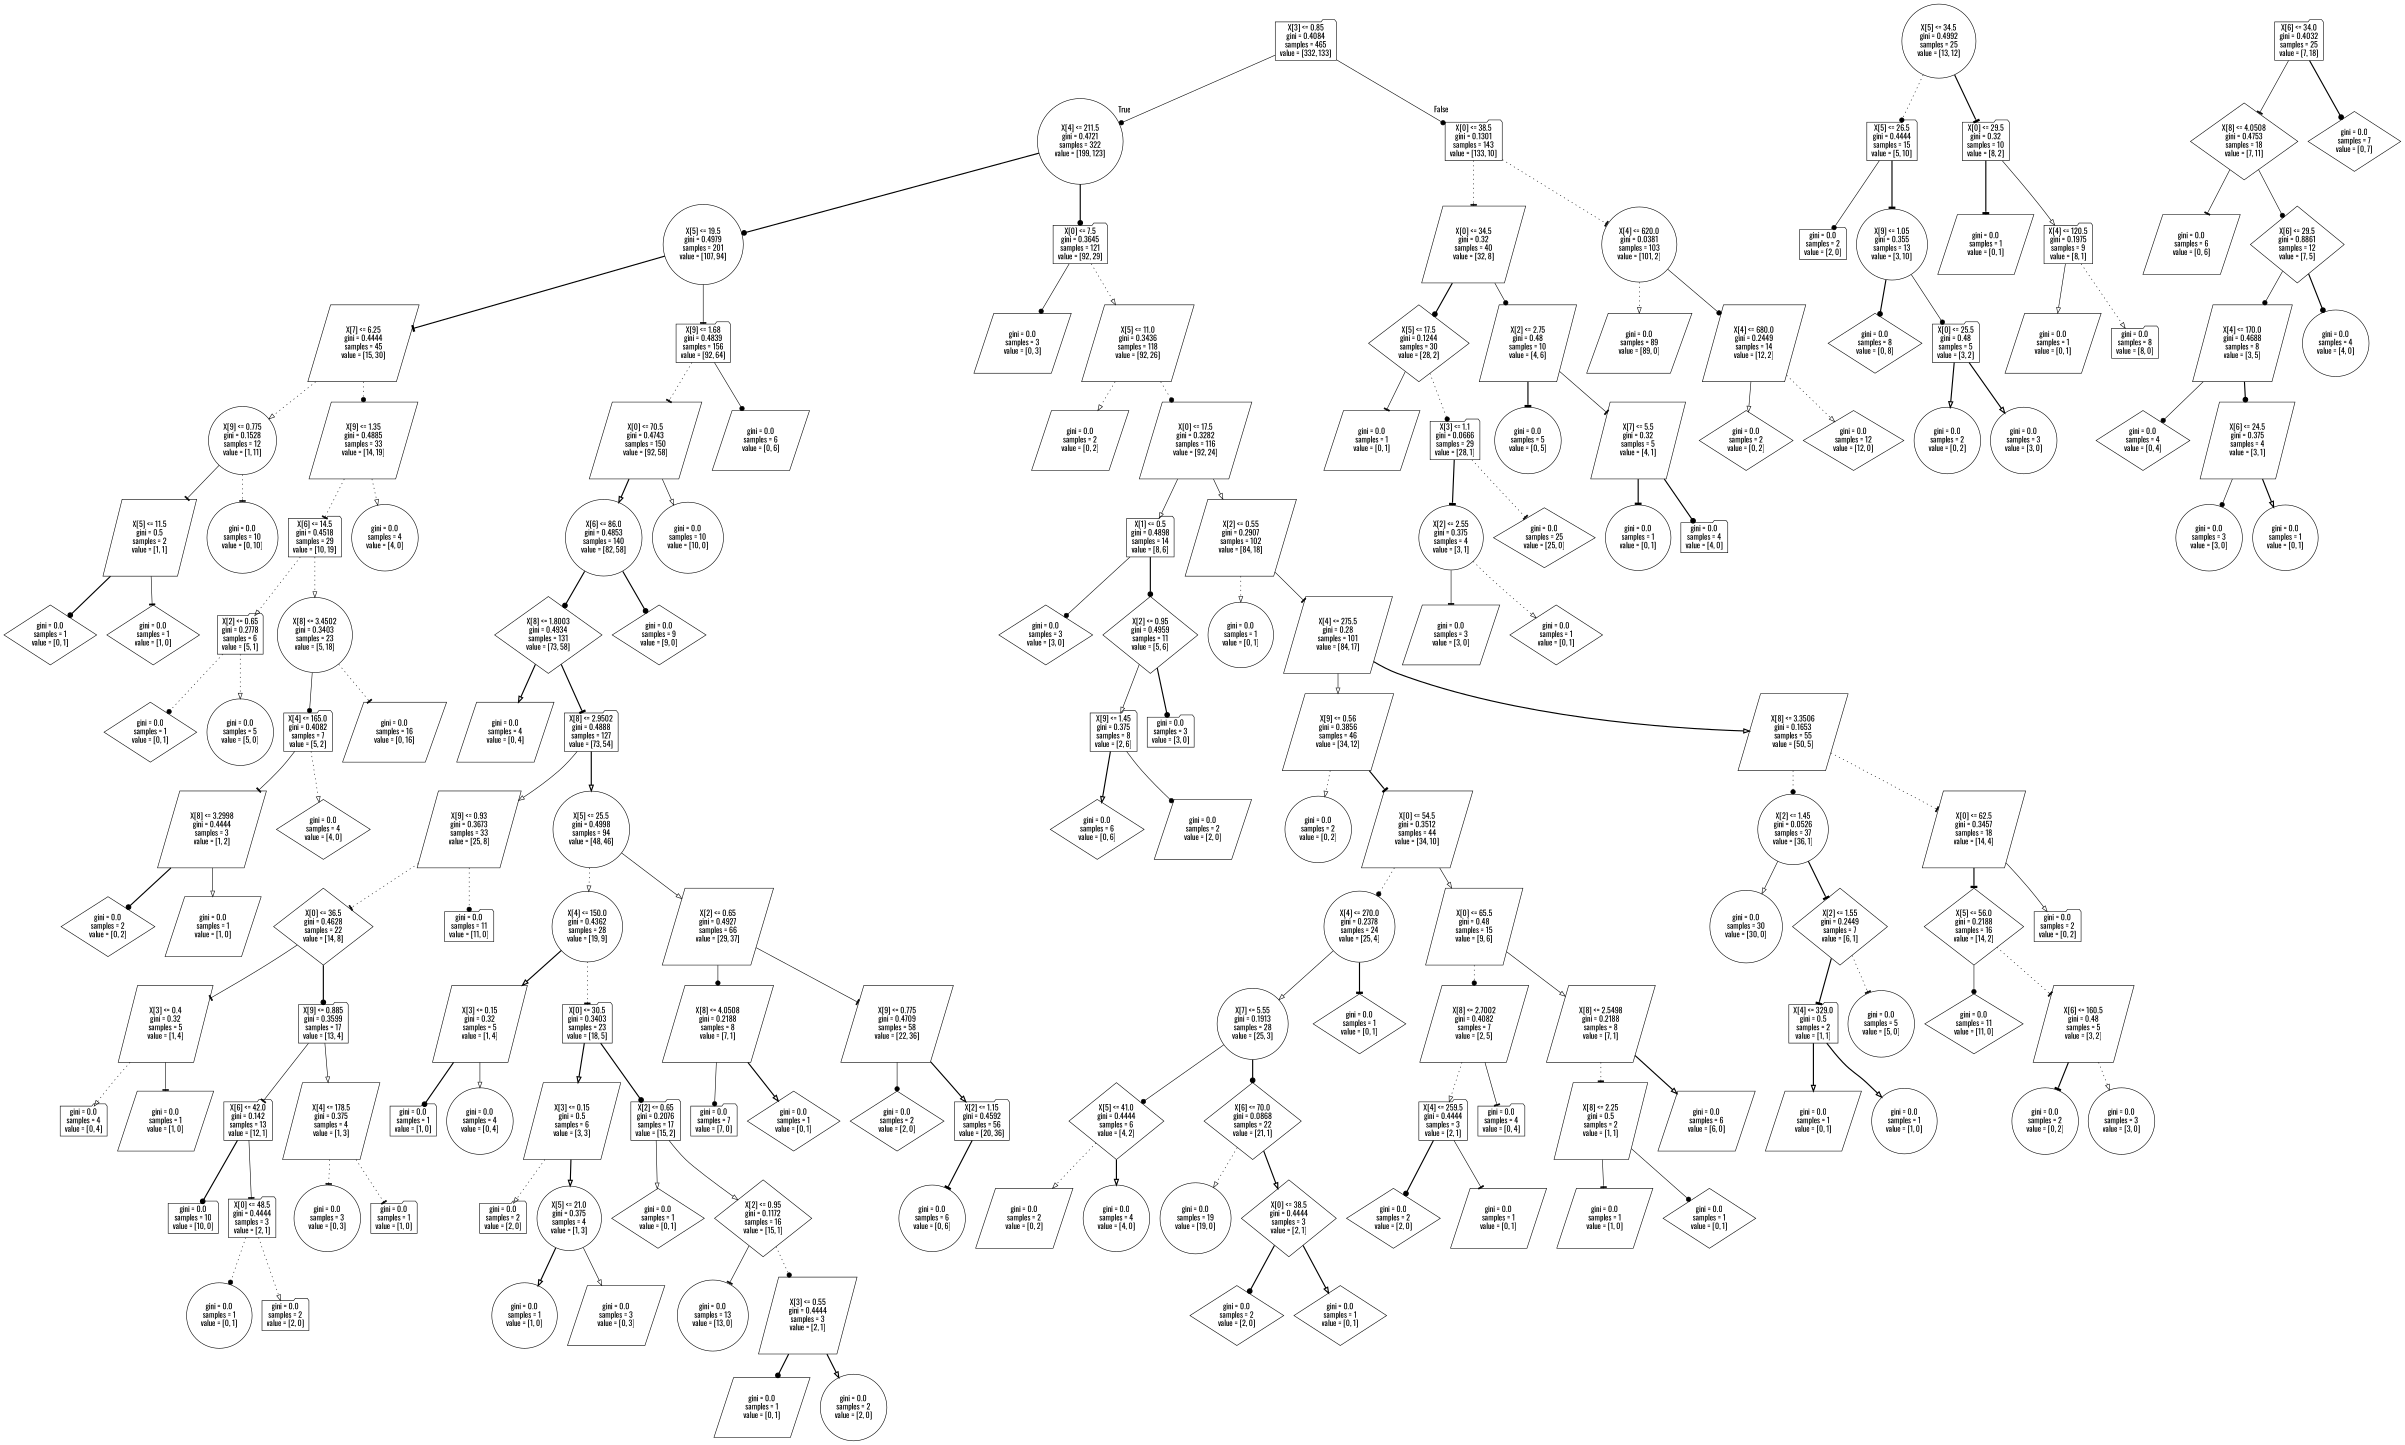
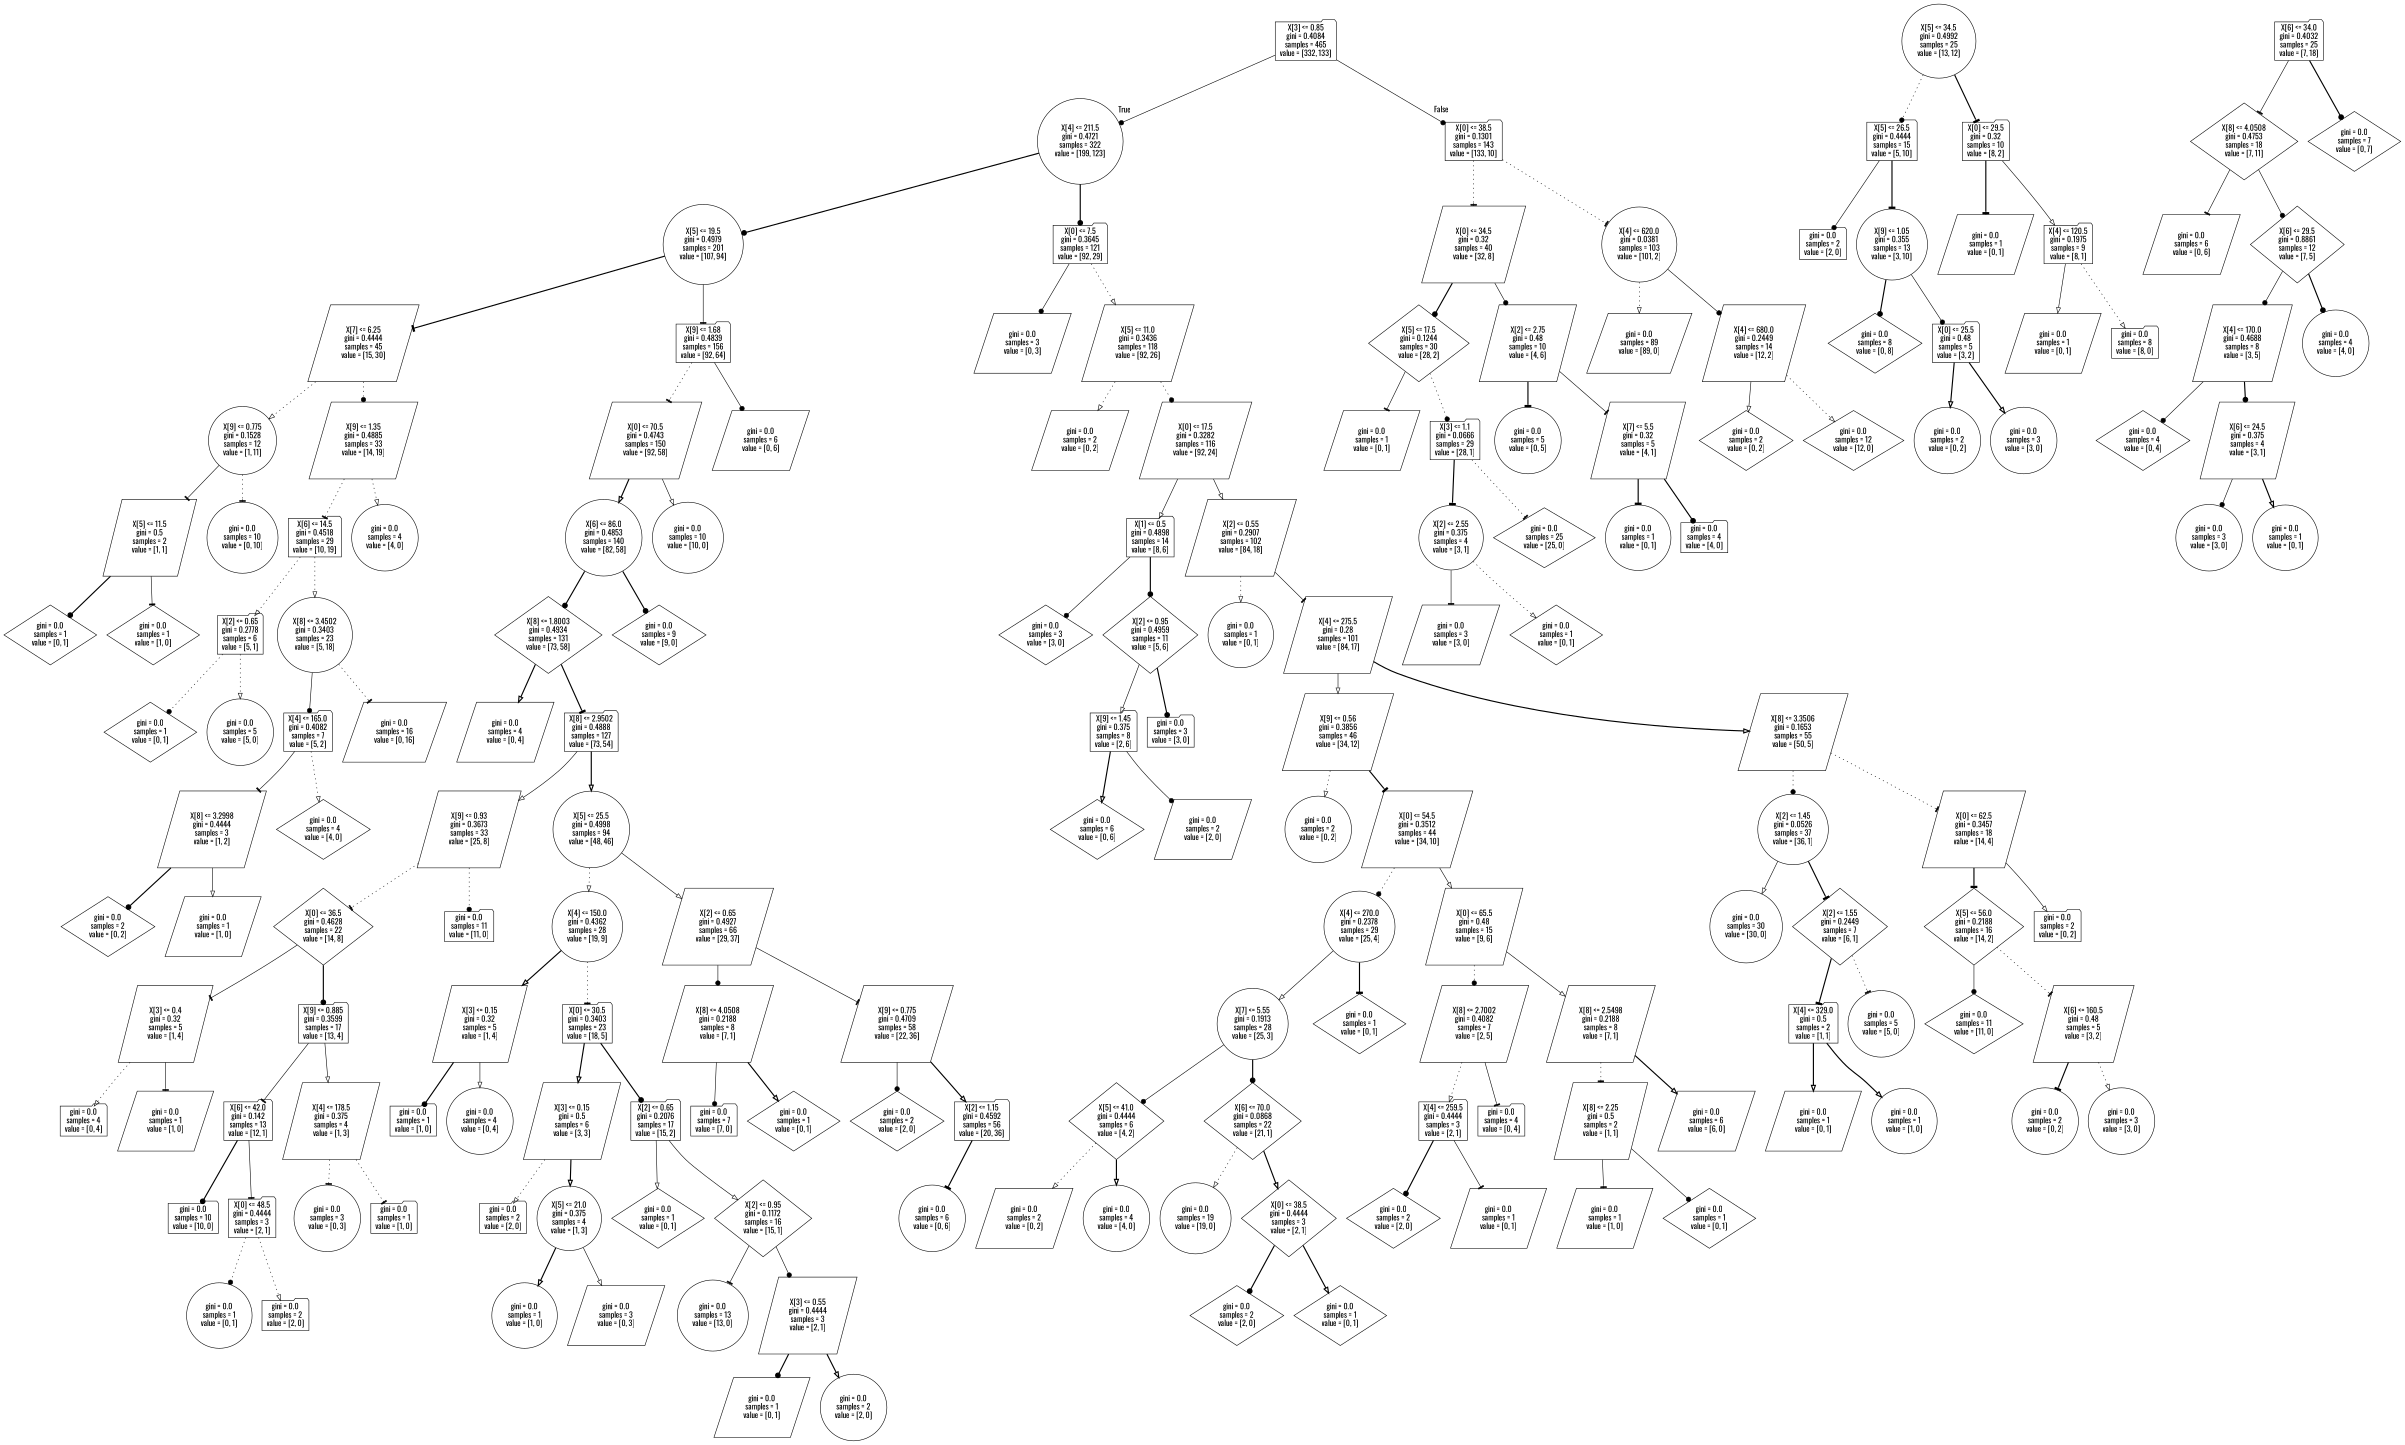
node "X[4] <= 270.0 gini = 0.2378 samples = 24 value = [25, 4]": label "X[4] <= 270.0 gini = 0.2378 samples = 24 value = [25, 4]" -> "X[4] <= 270.0 gini = 0.2378 samples = 29 value = [25, 4]"
edge "X[2] <= 0.95 gini = 0.1172 samples = 16 value = [15, 1]" -> "X[3] <= 0.55 gini = 0.4444 samples = 3 value = [2, 1]": style dotted -> solid
